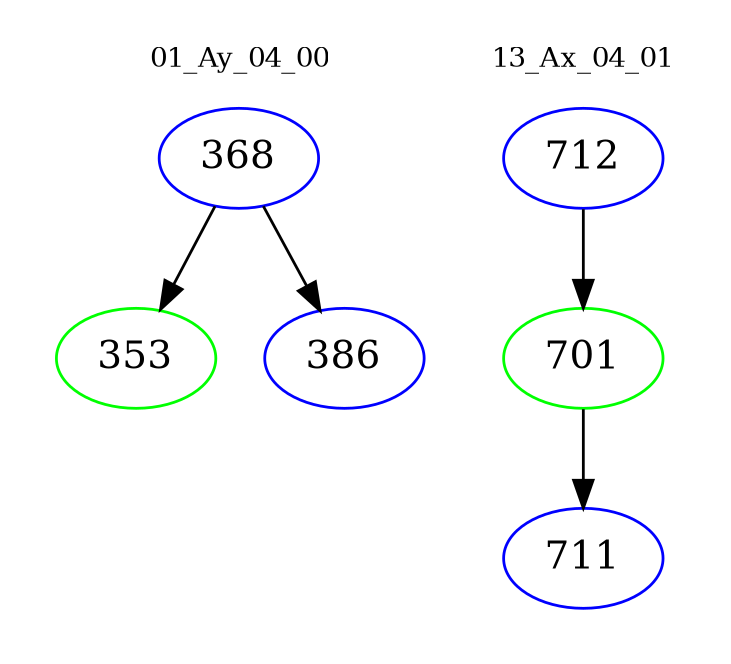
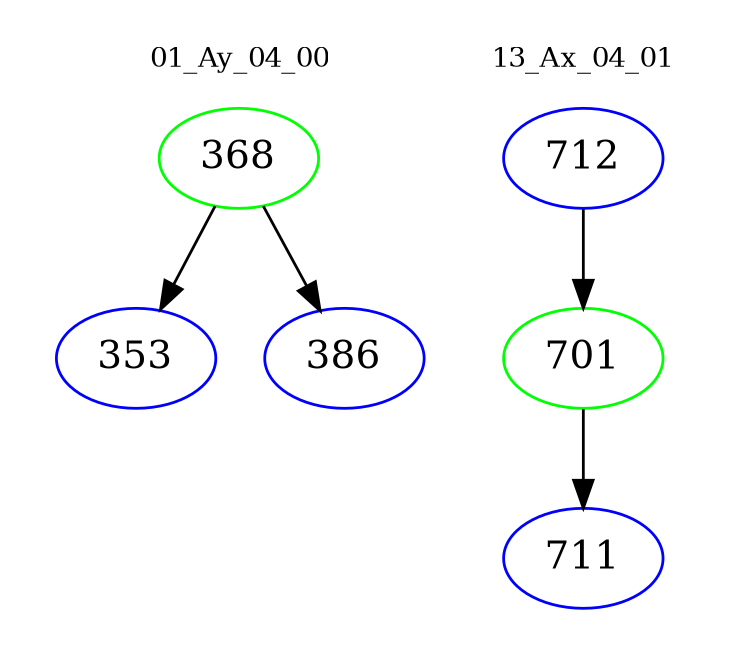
node "368": color blue -> green
node "353": color green -> blue
